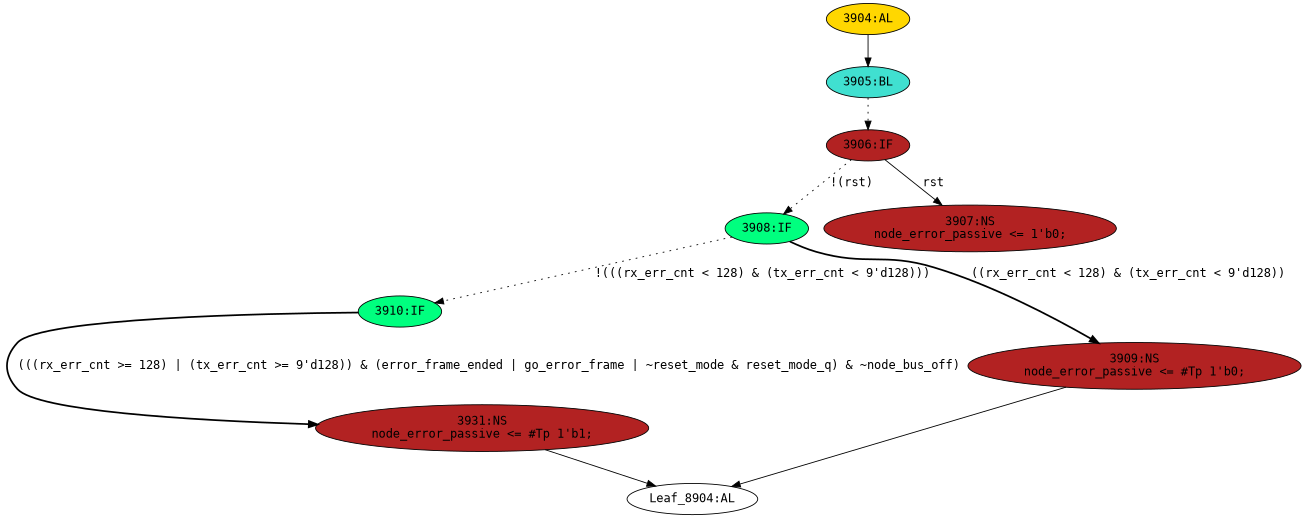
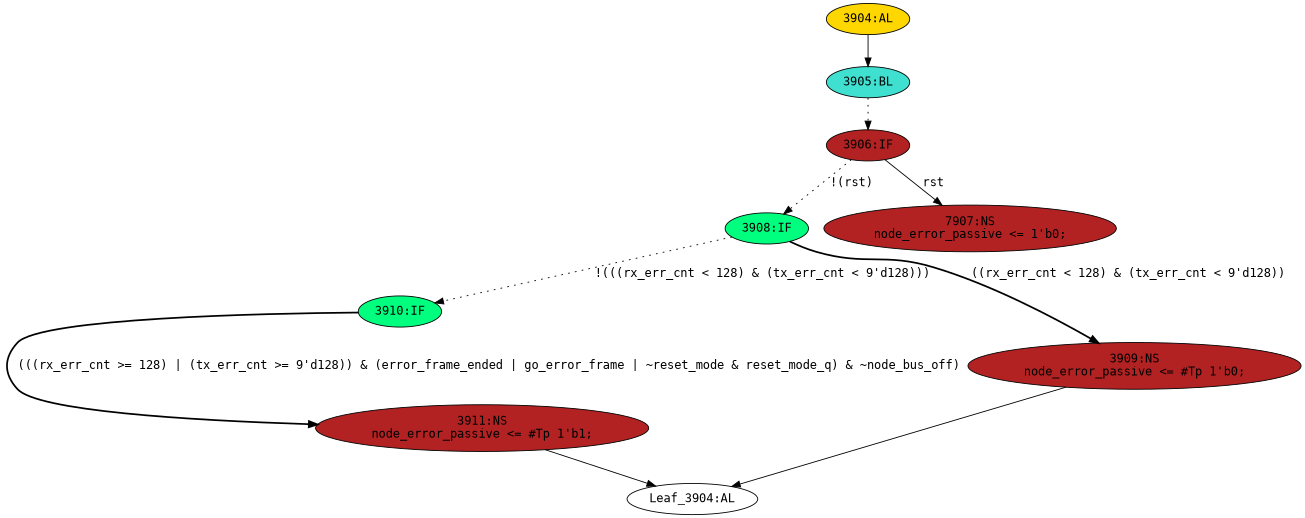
node "3907:NS node_error_passive <= 1'b0;": label "3907:NS node_error_passive <= 1'b0;" -> "7907:NS node_error_passive <= 1'b0;"
node "3931:NS node_error_passive <= #Tp 1'b1;": label "3931:NS node_error_passive <= #Tp 1'b1;" -> "3911:NS node_error_passive <= #Tp 1'b1;"
node "Leaf_8904:AL": label "Leaf_8904:AL" -> "Leaf_3904:AL"
